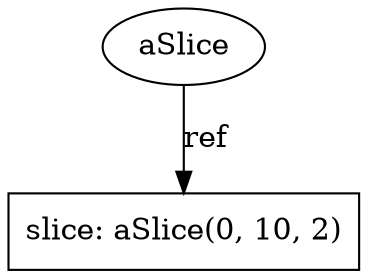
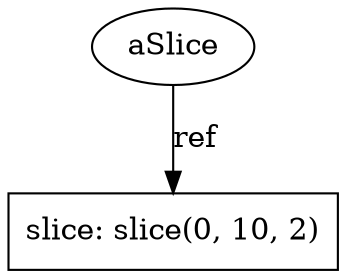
node "slice: aSlice(0, 10, 2)": label "slice: aSlice(0, 10, 2)" -> "slice: slice(0, 10, 2)"
